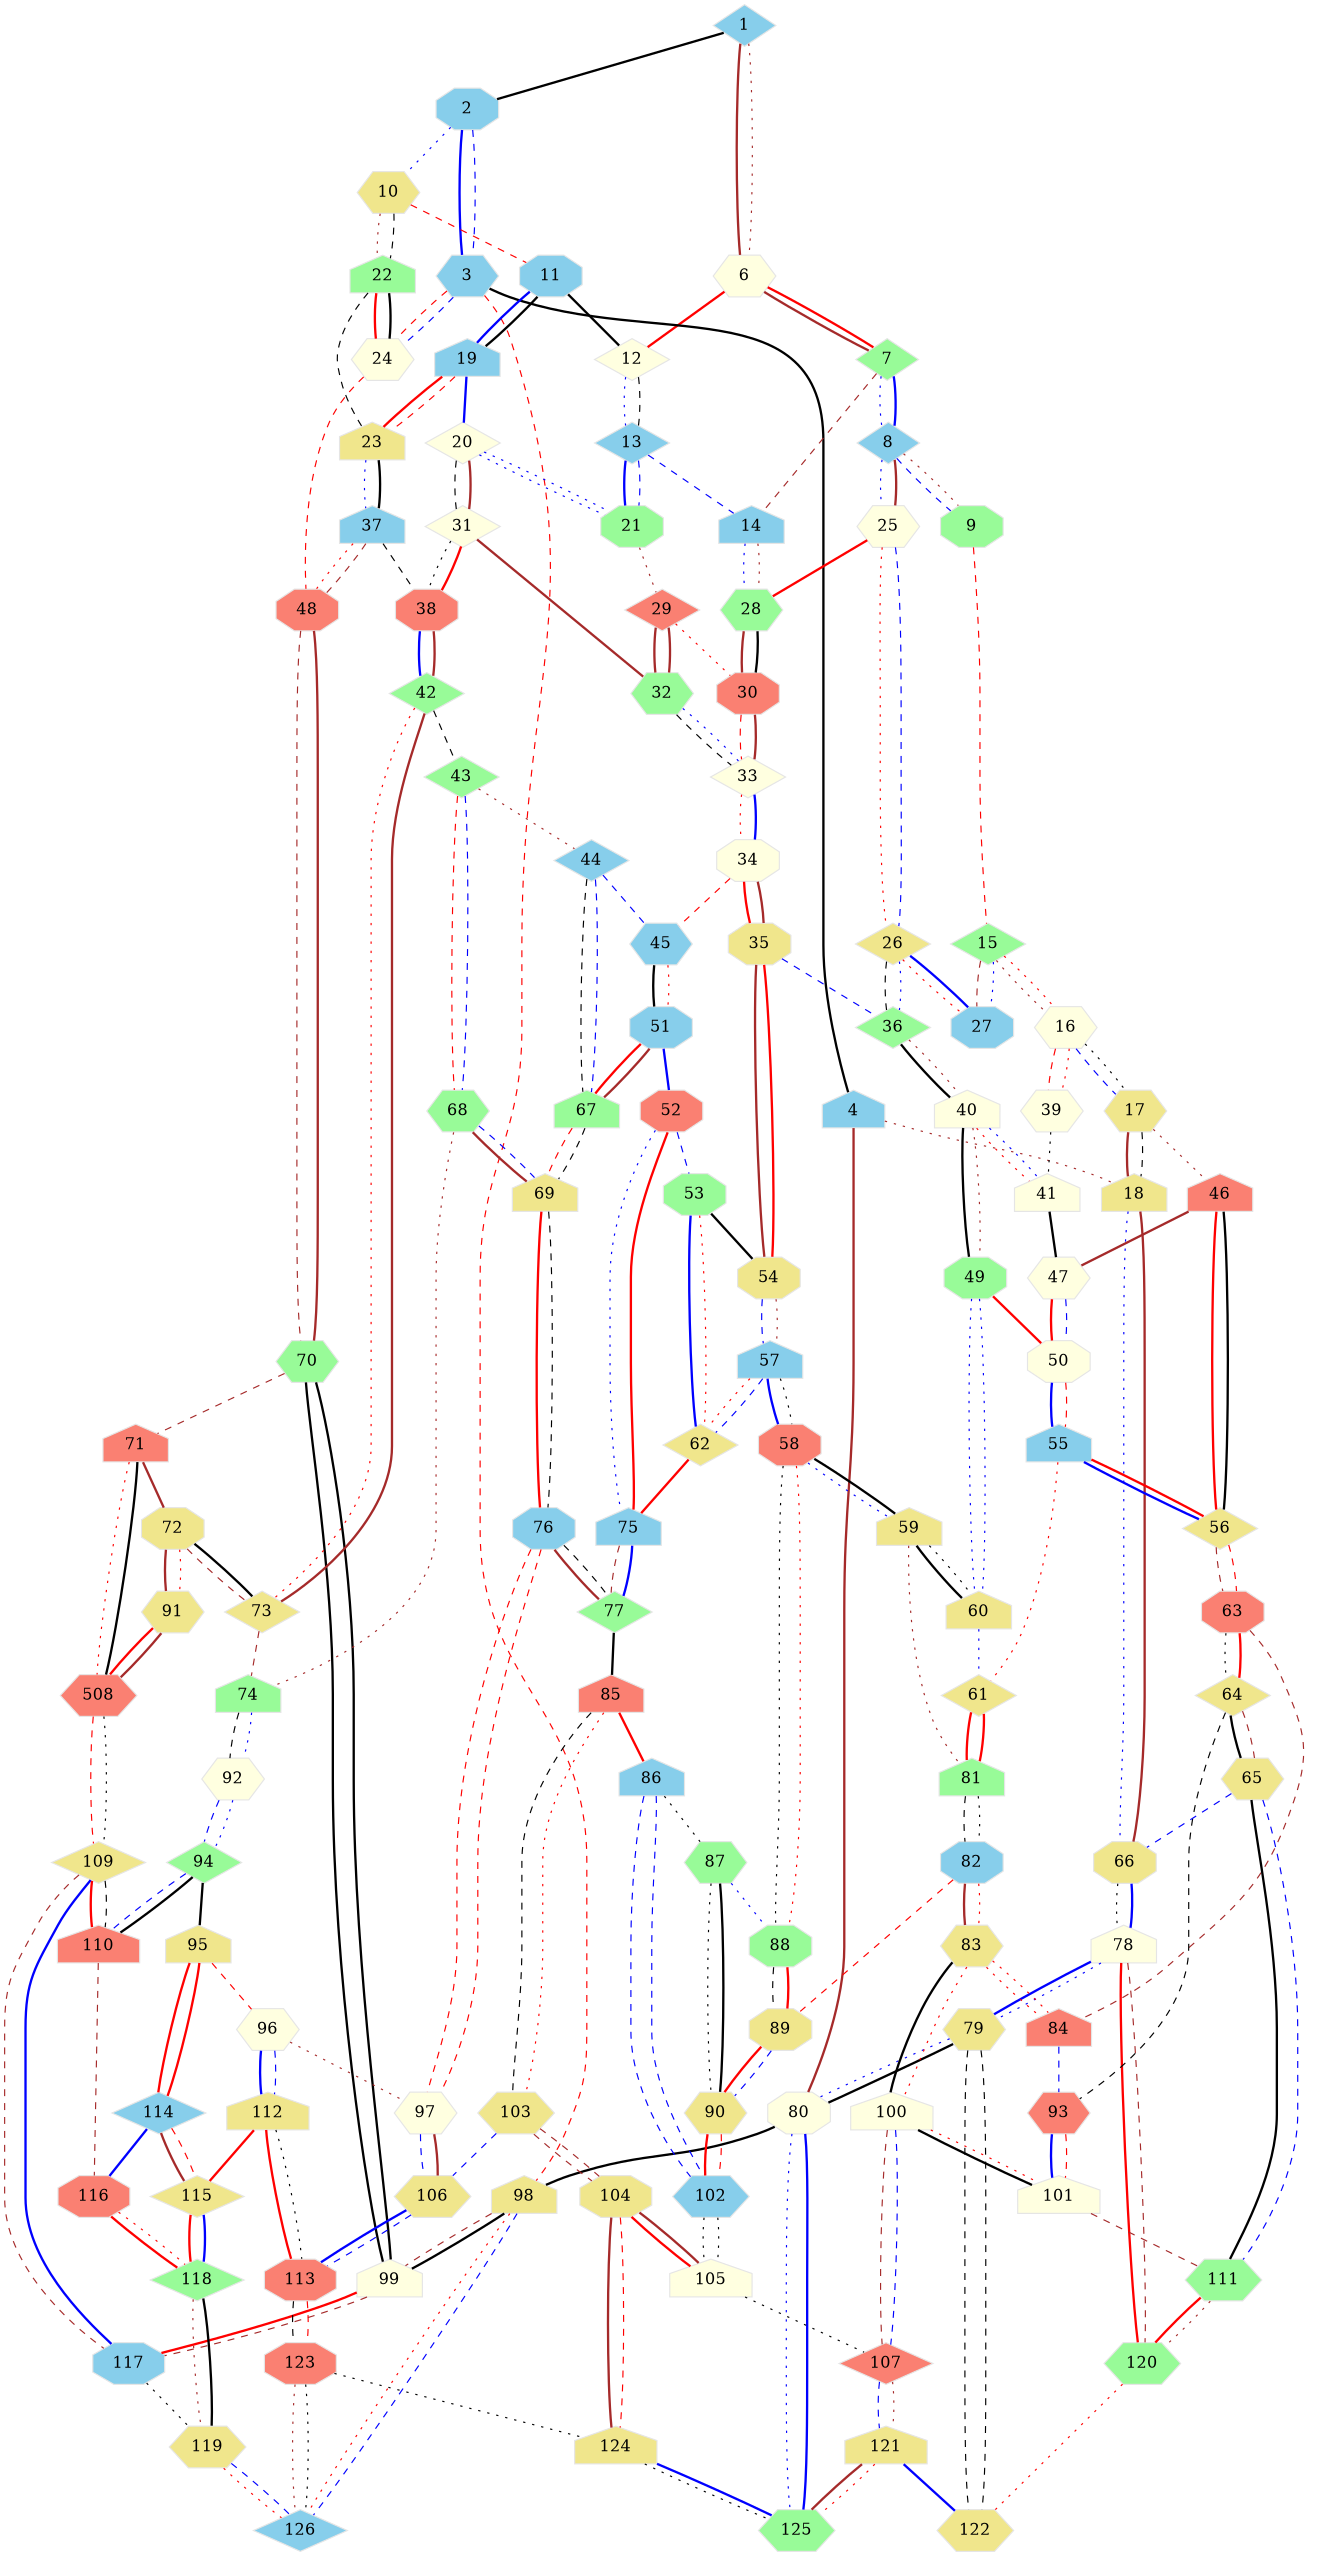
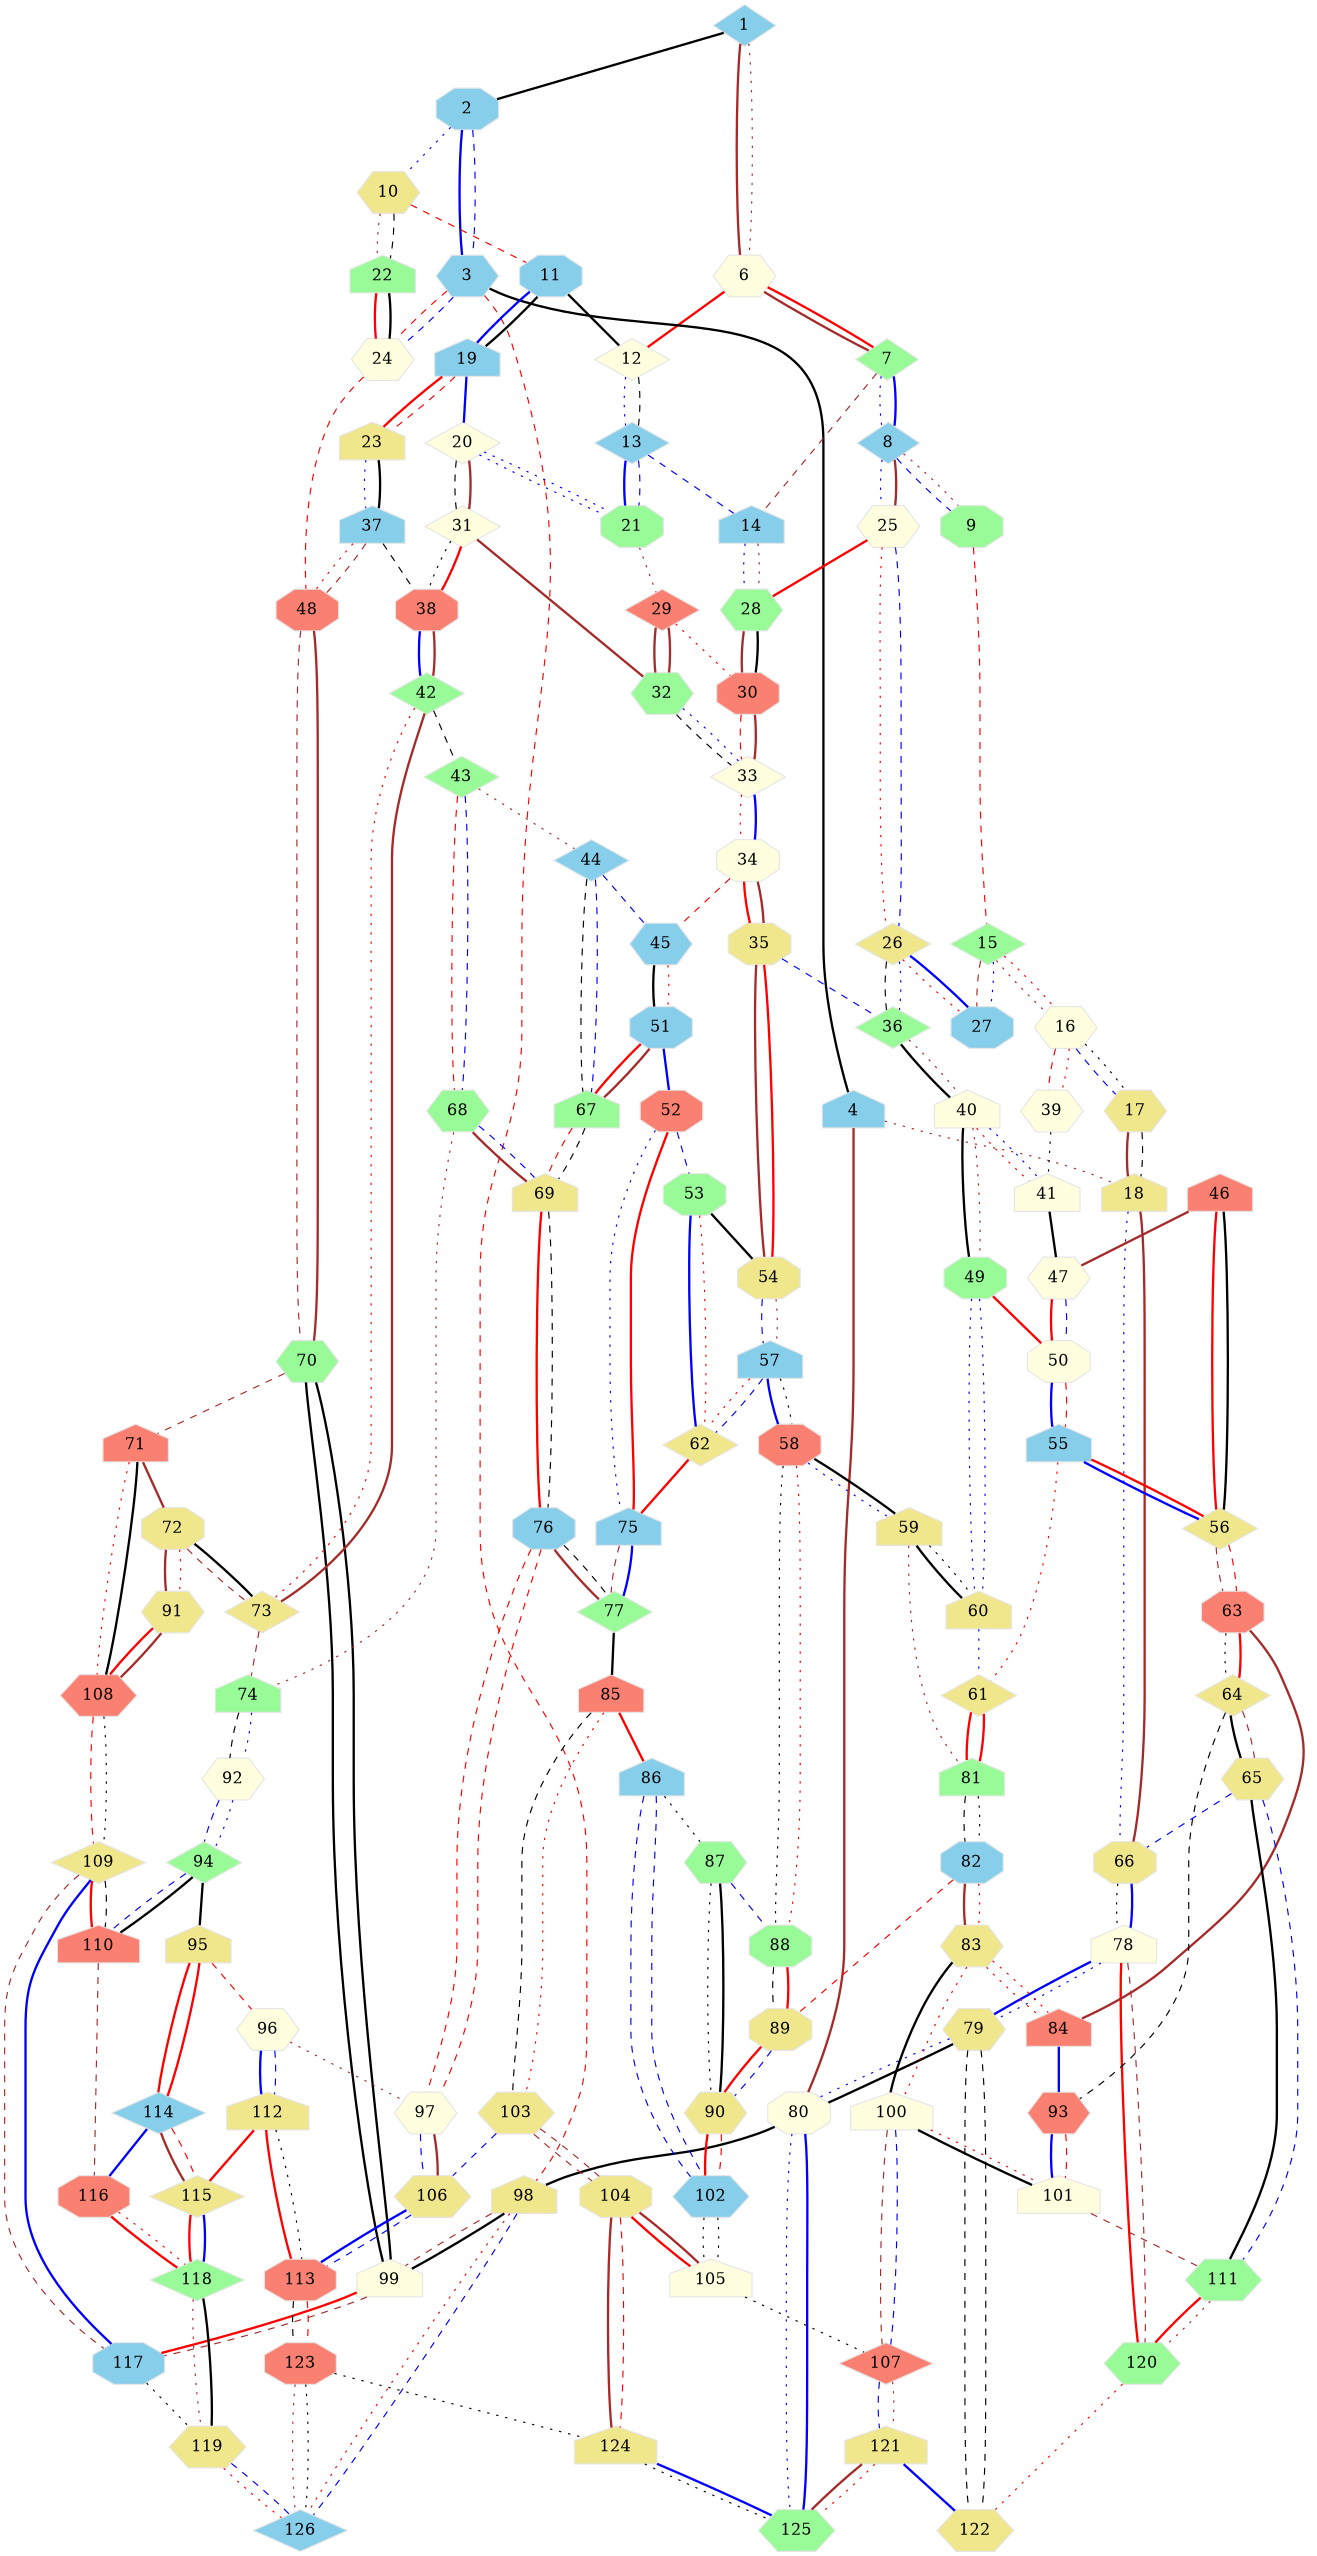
edge "22" -- "23": removed
edge "17" -- "46": removed
node "508": label "508" -> "108"
edge "63" -- "84": style dashed -> bold
edge "87" -- "88": style dotted -> dashed
edge "84" -- "93": style dashed -> bold
